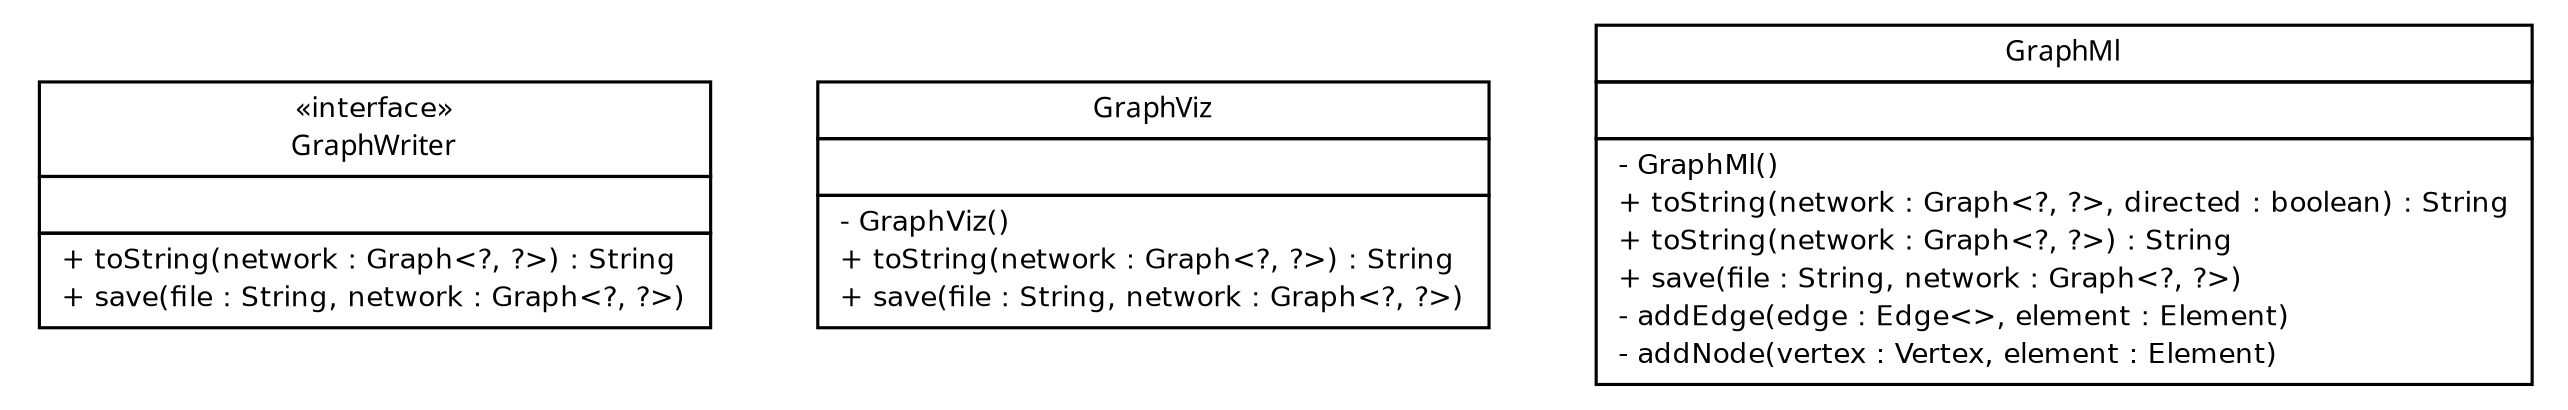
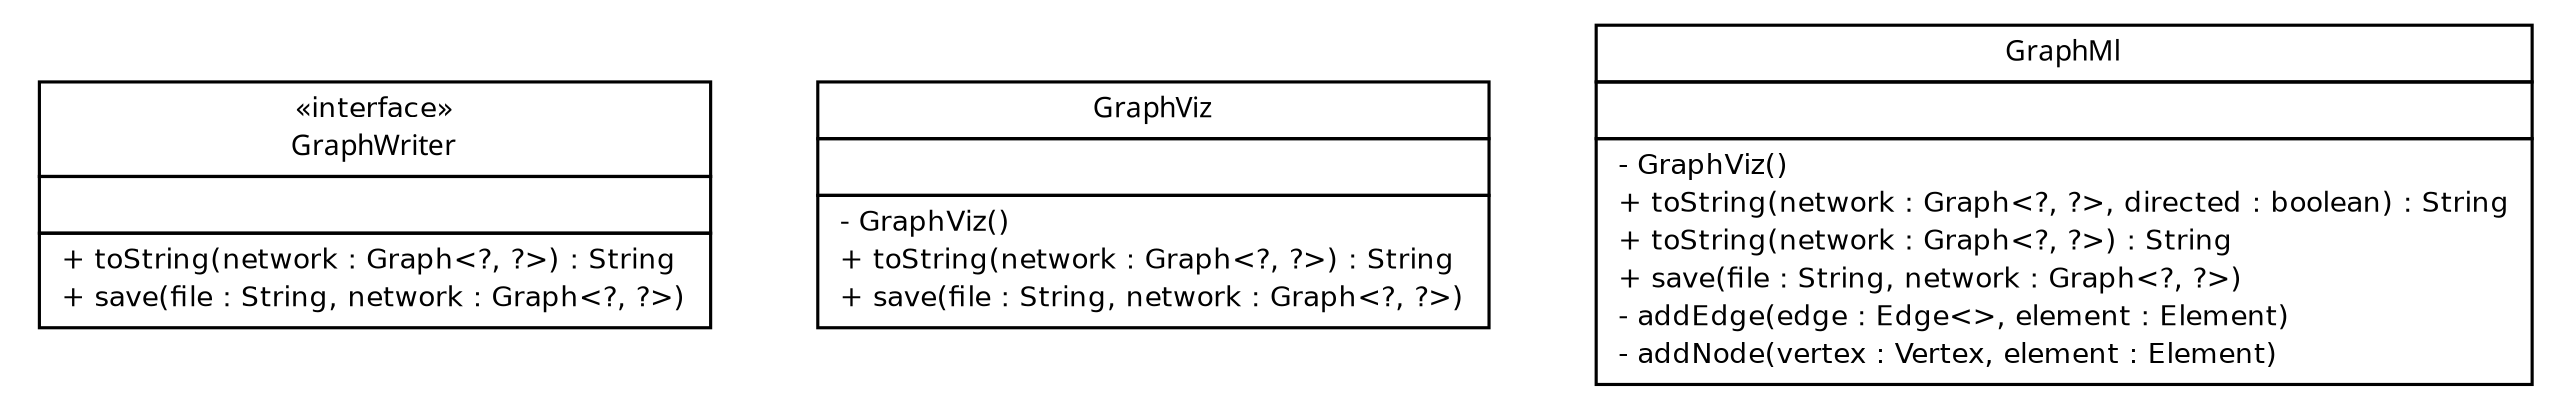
node "GraphMl": text "- GraphMl()" -> "- GraphViz()"
